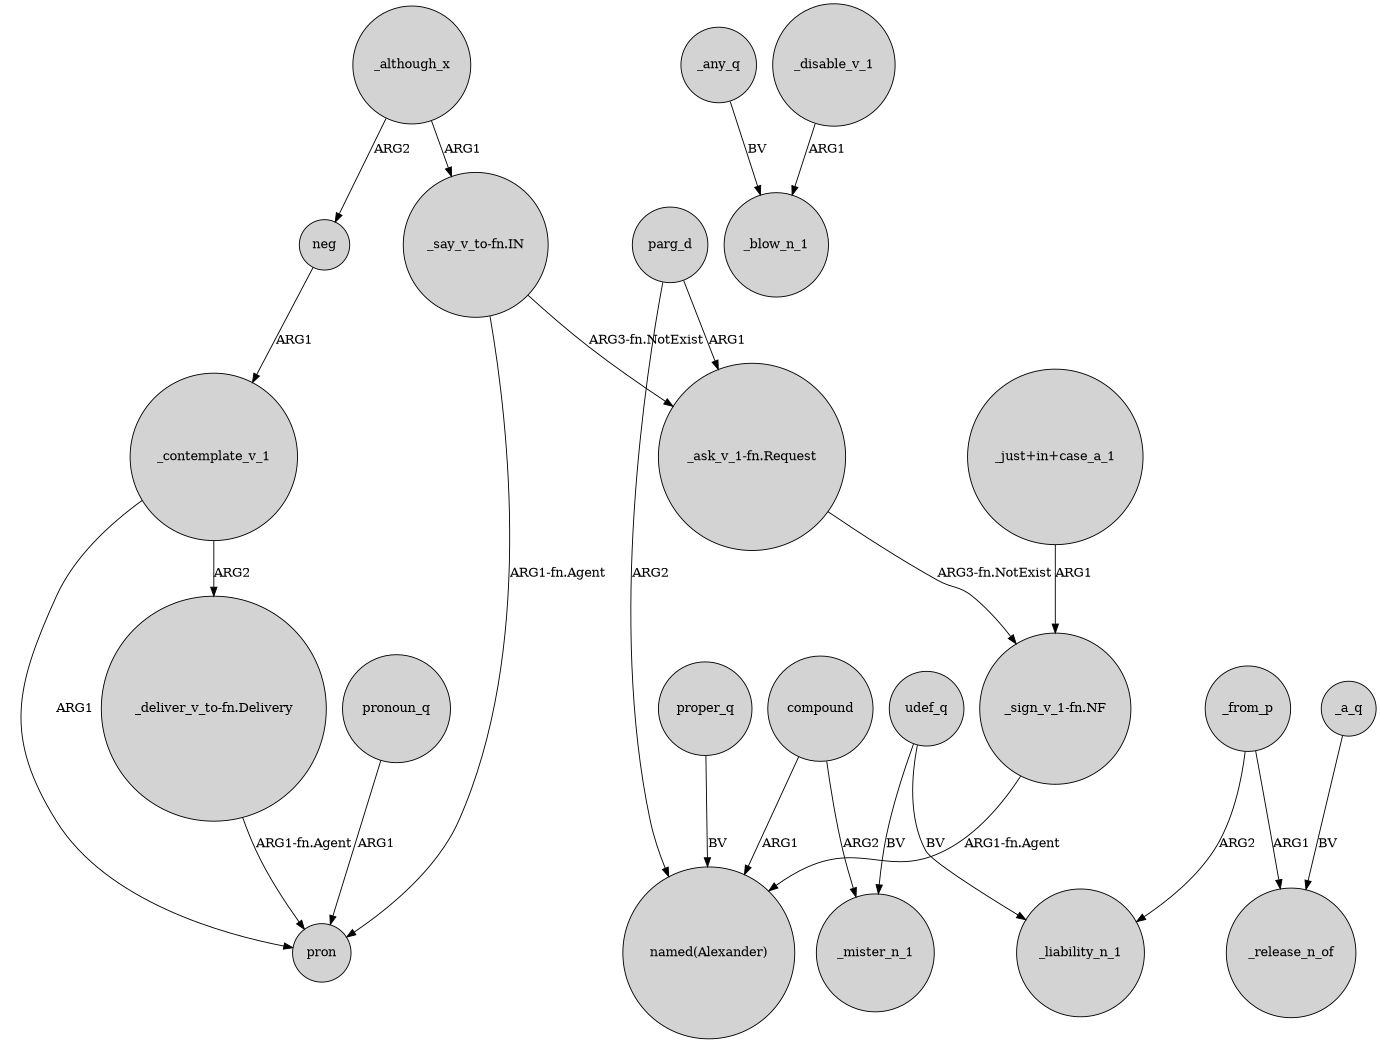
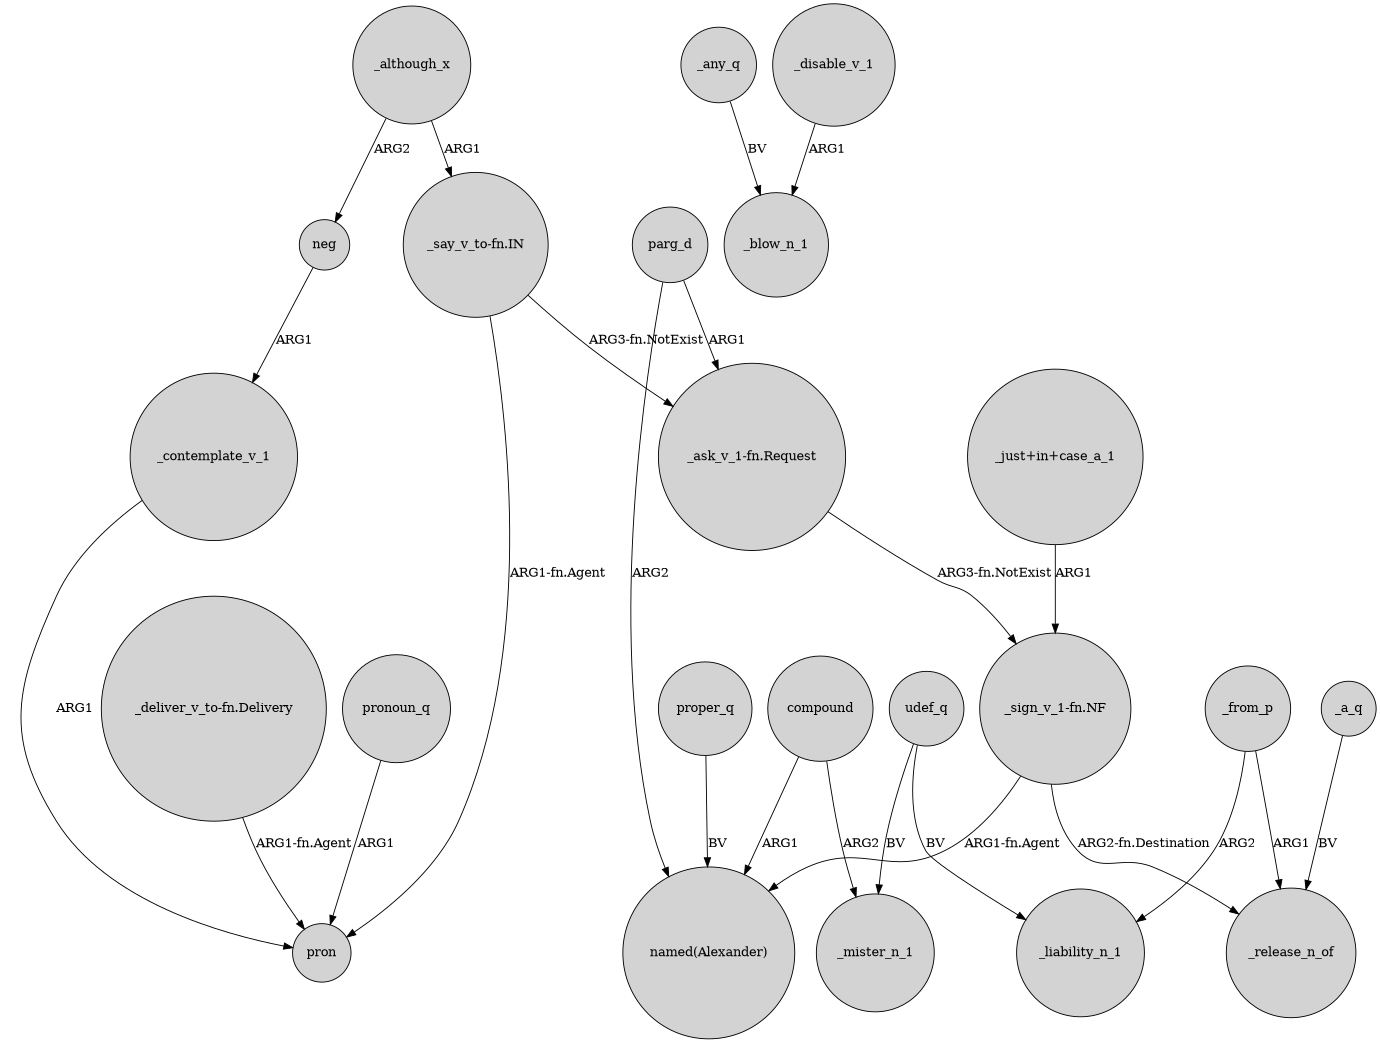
edge "_contemplate_v_1" -> "_deliver_v_to-fn.Delivery": removed, label "ARG2"
edge "_sign_v_1-fn.NF" -> "_release_n_of": added, label "ARG2-fn.Destination"
